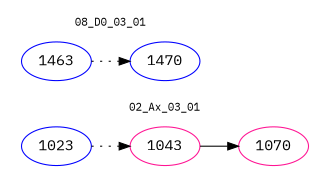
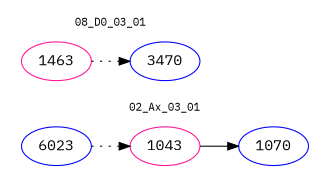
node "1463": color blue -> deeppink
node "1470": label "1470" -> "3470"
node "1023": label "1023" -> "6023"
node "1070": color deeppink -> blue
